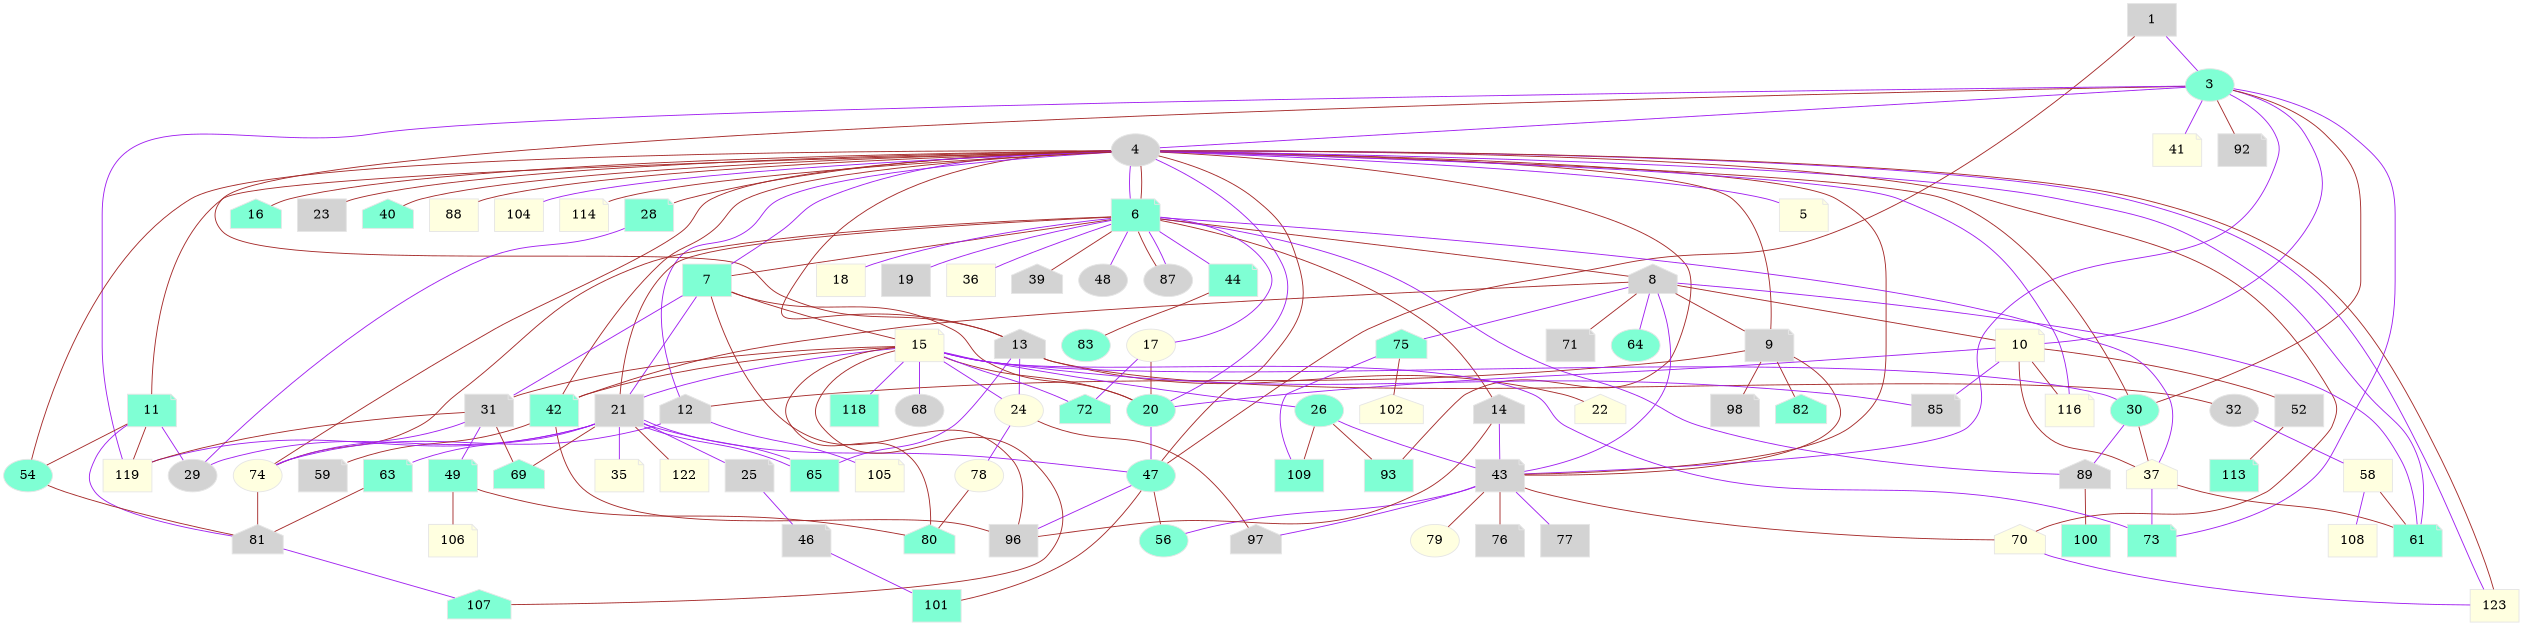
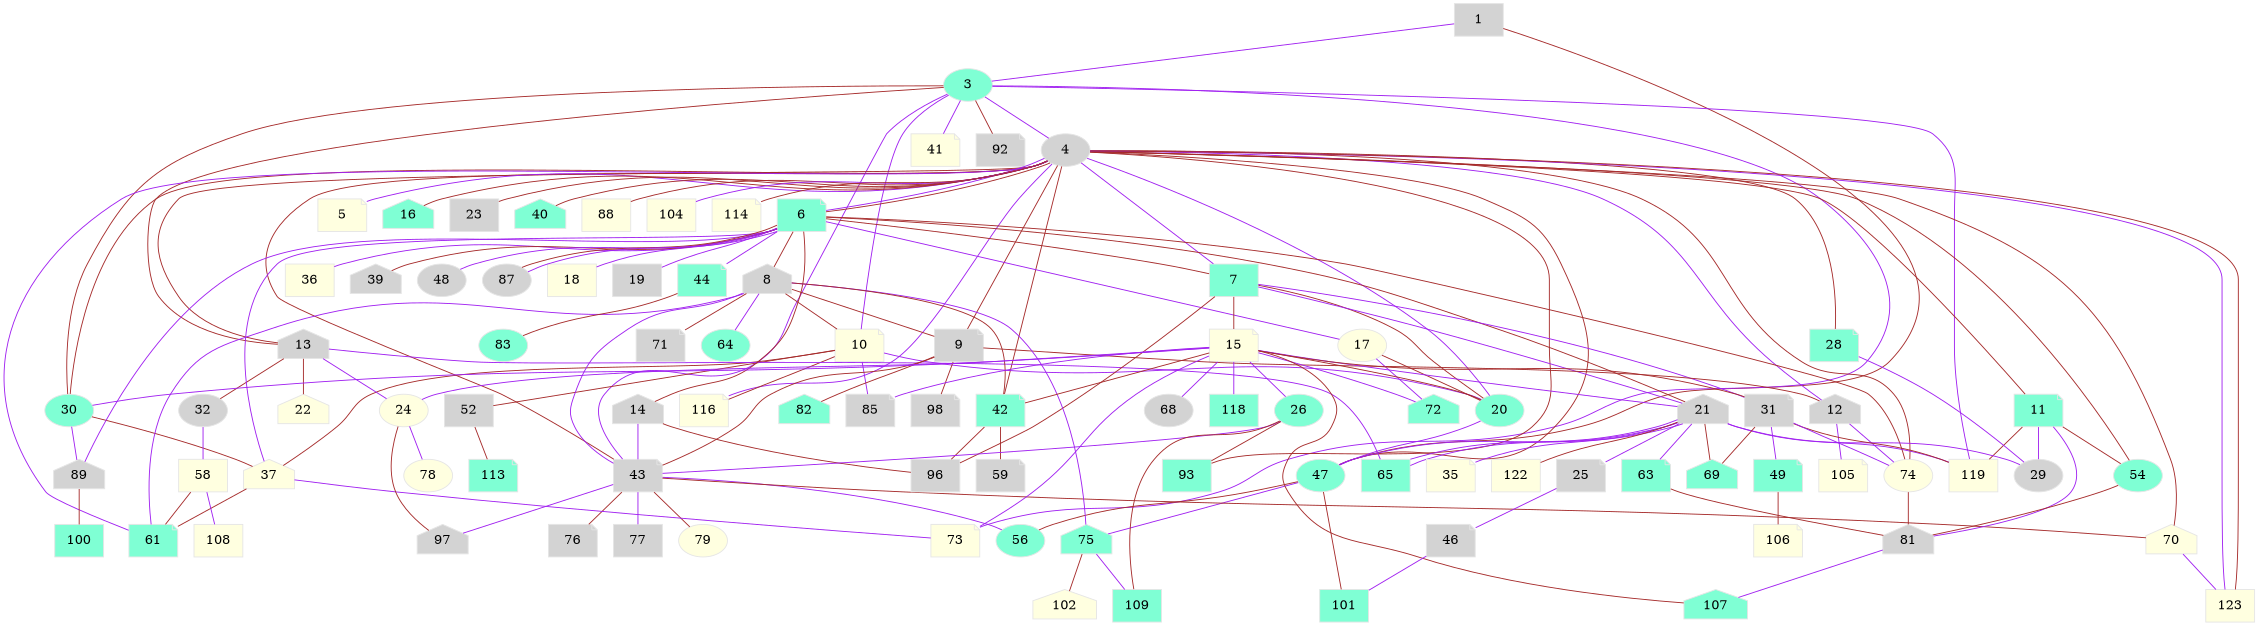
node "21": shape box -> house
edge "47" -- "96": now "47" -- "75"
node "80": removed
node "73": fillcolor aquamarine -> lightyellow
